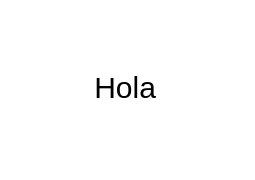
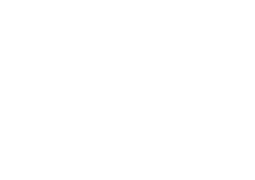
node "Hola": removed
